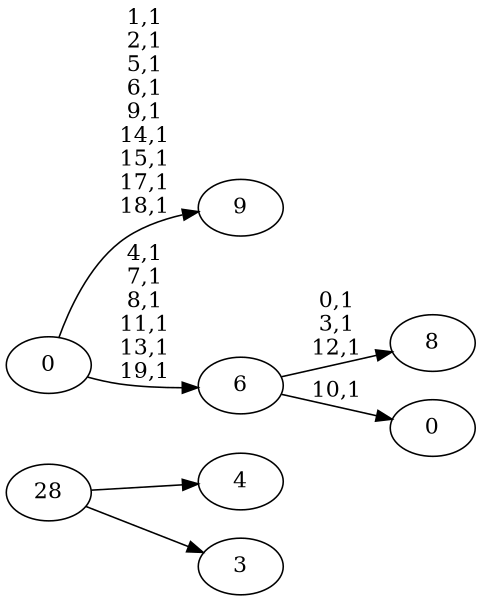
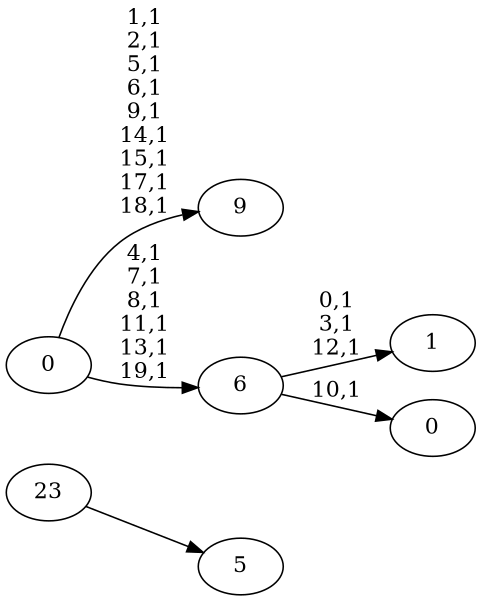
node "8": label "8" -> "1"
node "4": removed
node "28": label "28" -> "23"
node "3": label "3" -> "5"
